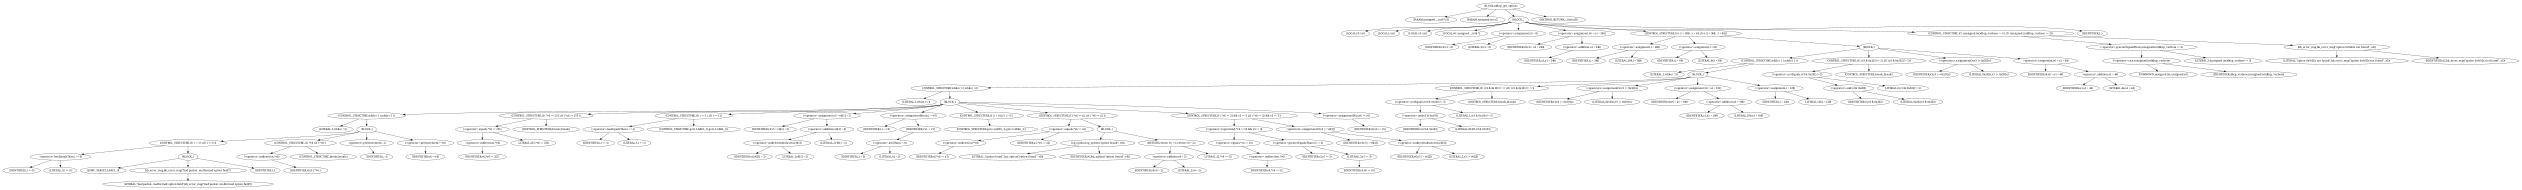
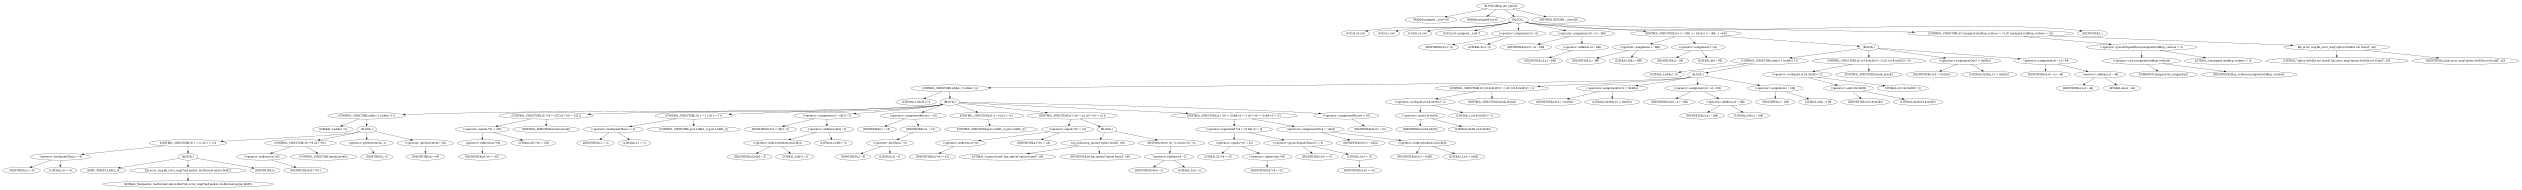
edge "(RETURN,return v6 + 2;,return v6 + 2;)" -> "(LITERAL,52,*v6 == 52)": now "(<operator>.equals,*v6 == 52)" -> "(LITERAL,52,*v6 == 52)"
